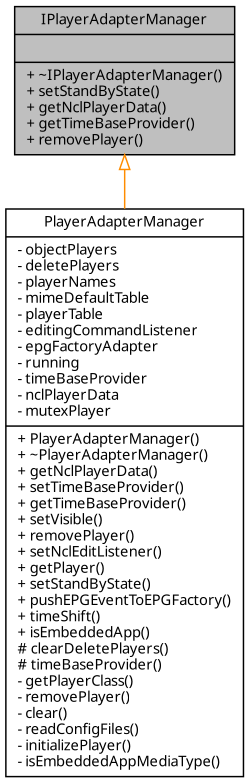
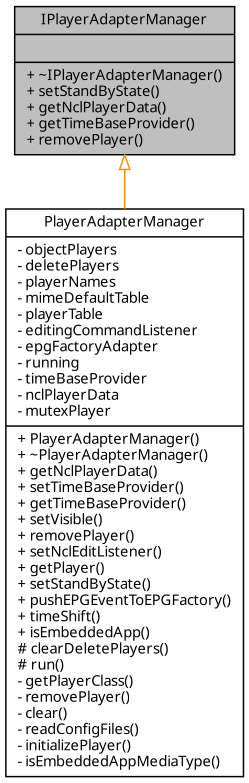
node "PlayerAdapterManager": text "# timeBaseProvider()" -> "# run()"
